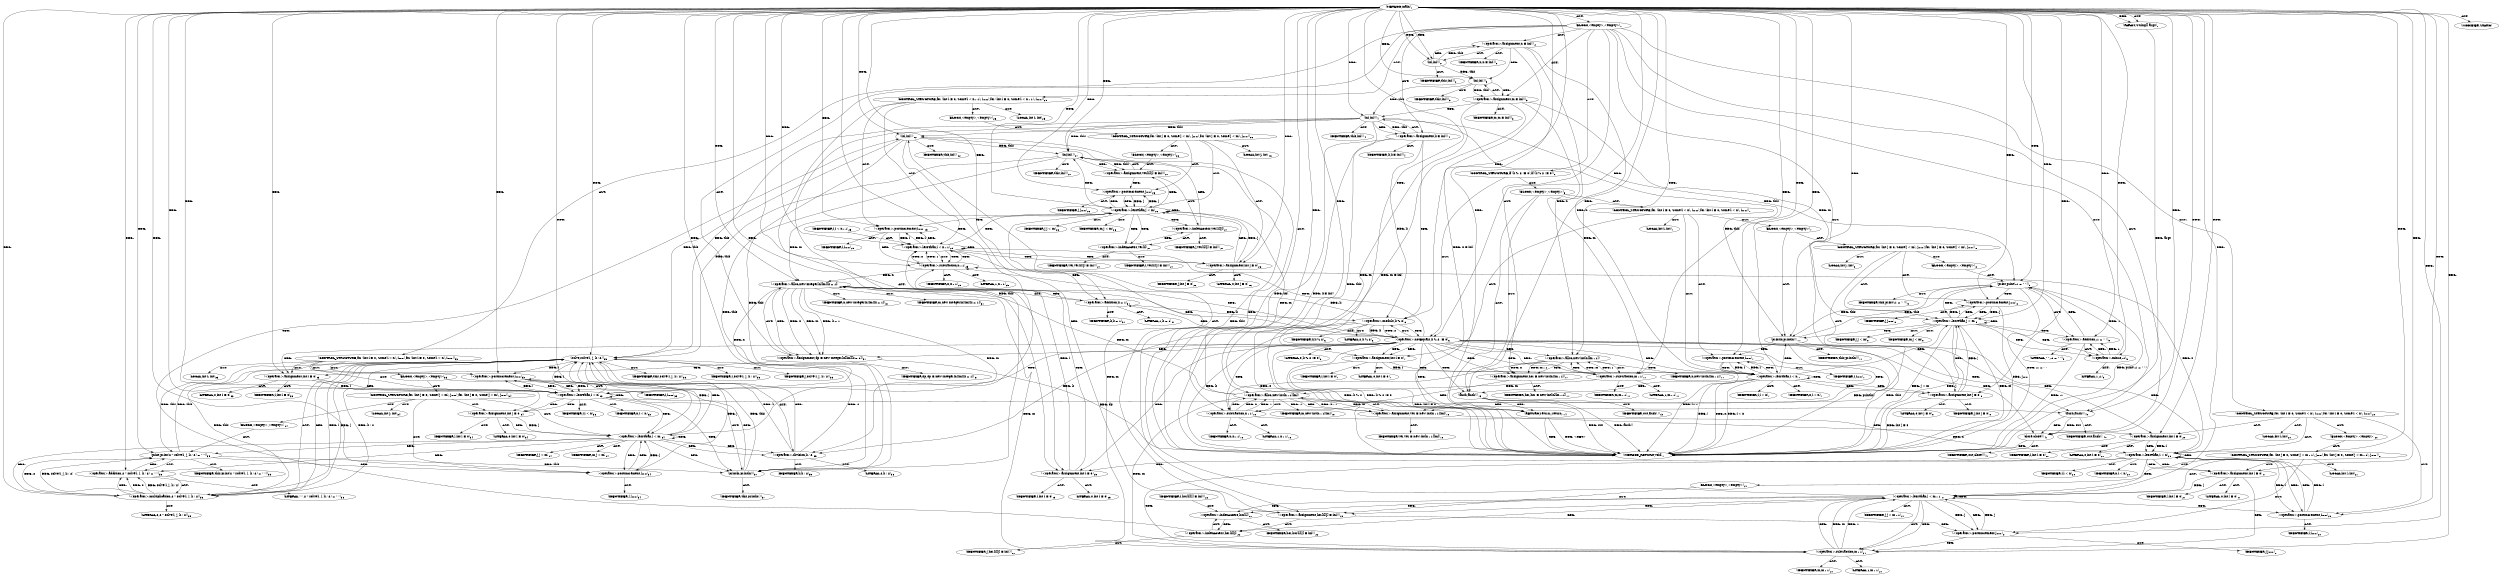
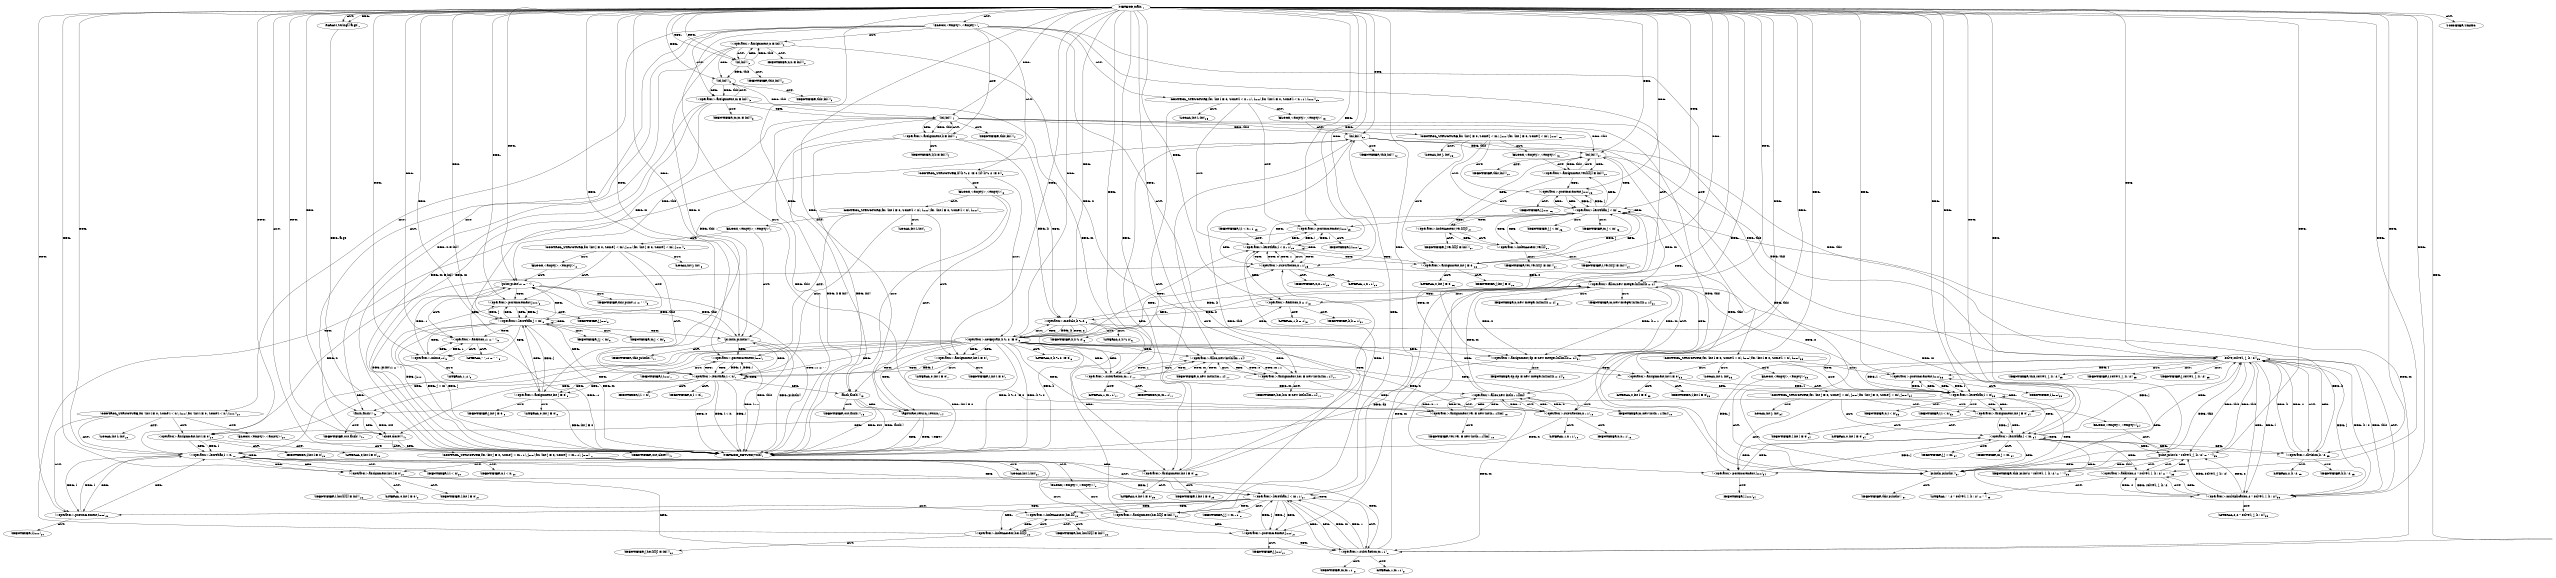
edge "(<operator>.assignment,hor = new int[n][m - 1])" -> "(<operator>.alloc,new int[n][m - 1])": added, label "AST:"
edge "(<operator>.alloc,new int[n - 1][m])" -> "(IDENTIFIER,m,new int[n - 1][m])": label "DDG: -1" -> "AST: "
